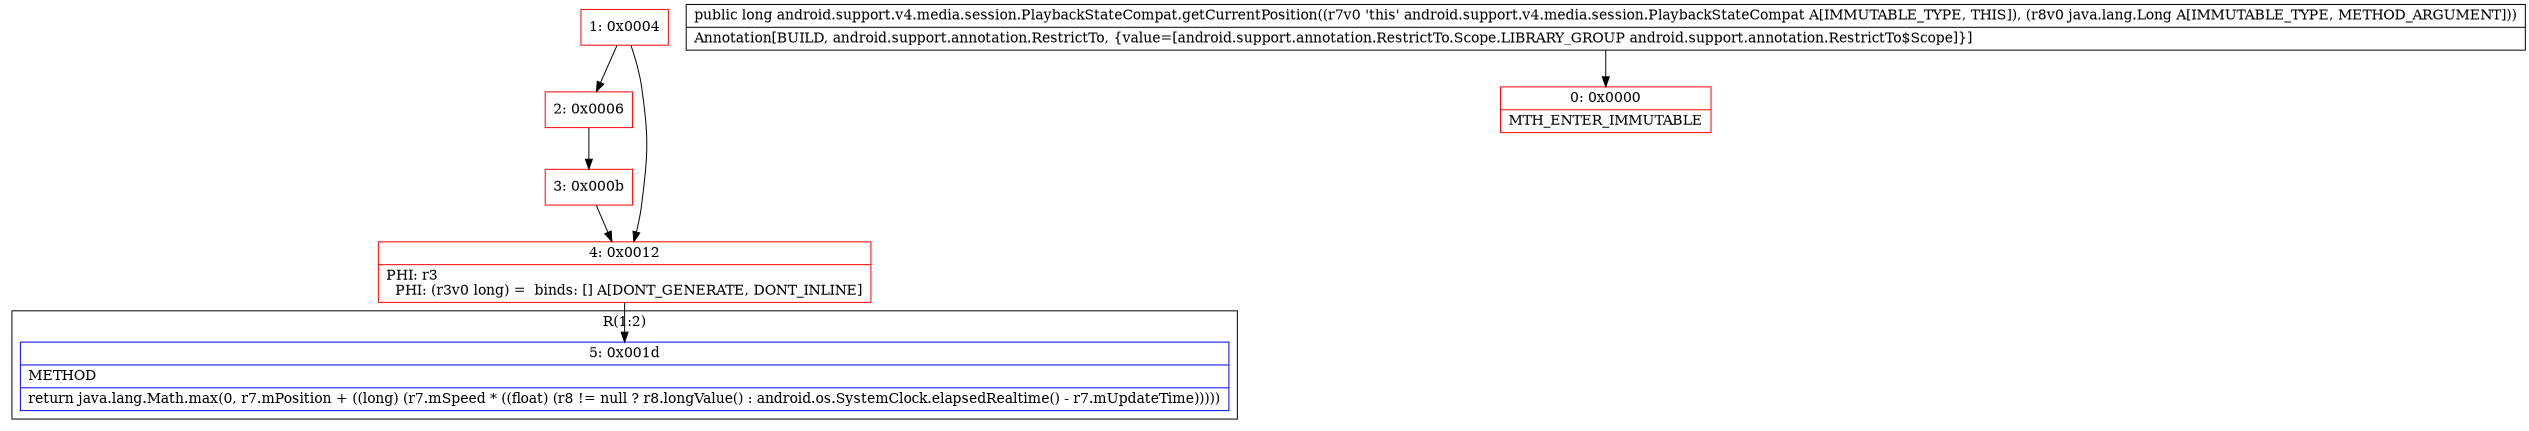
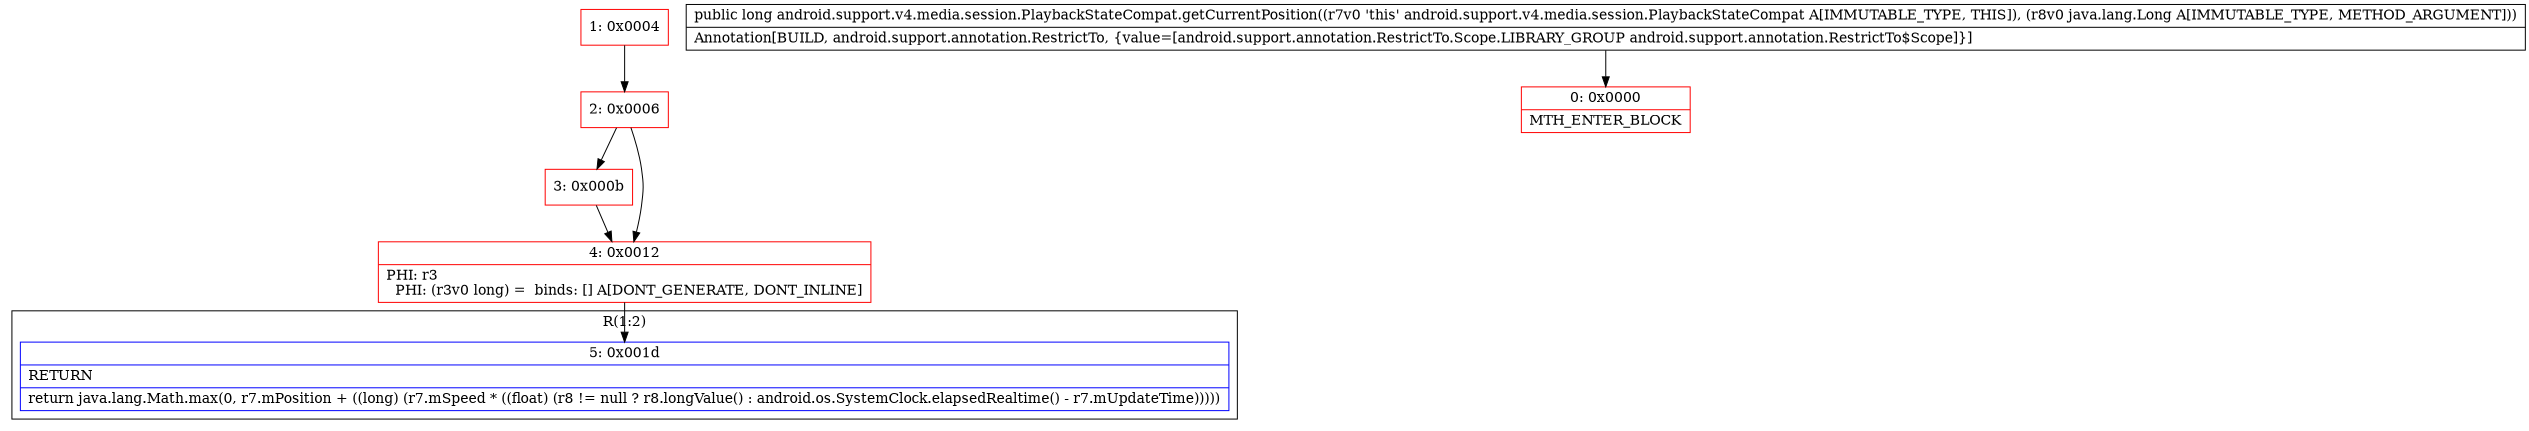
node "0: 0x0000": text "MTH_ENTER_IMMUTABLE" -> "MTH_ENTER_BLOCK"
edge "1: 0x0004" -> "4: 0x0012": now "2: 0x0006" -> "4: 0x0012"
node "5: 0x001d": text "METHOD" -> "RETURN"
